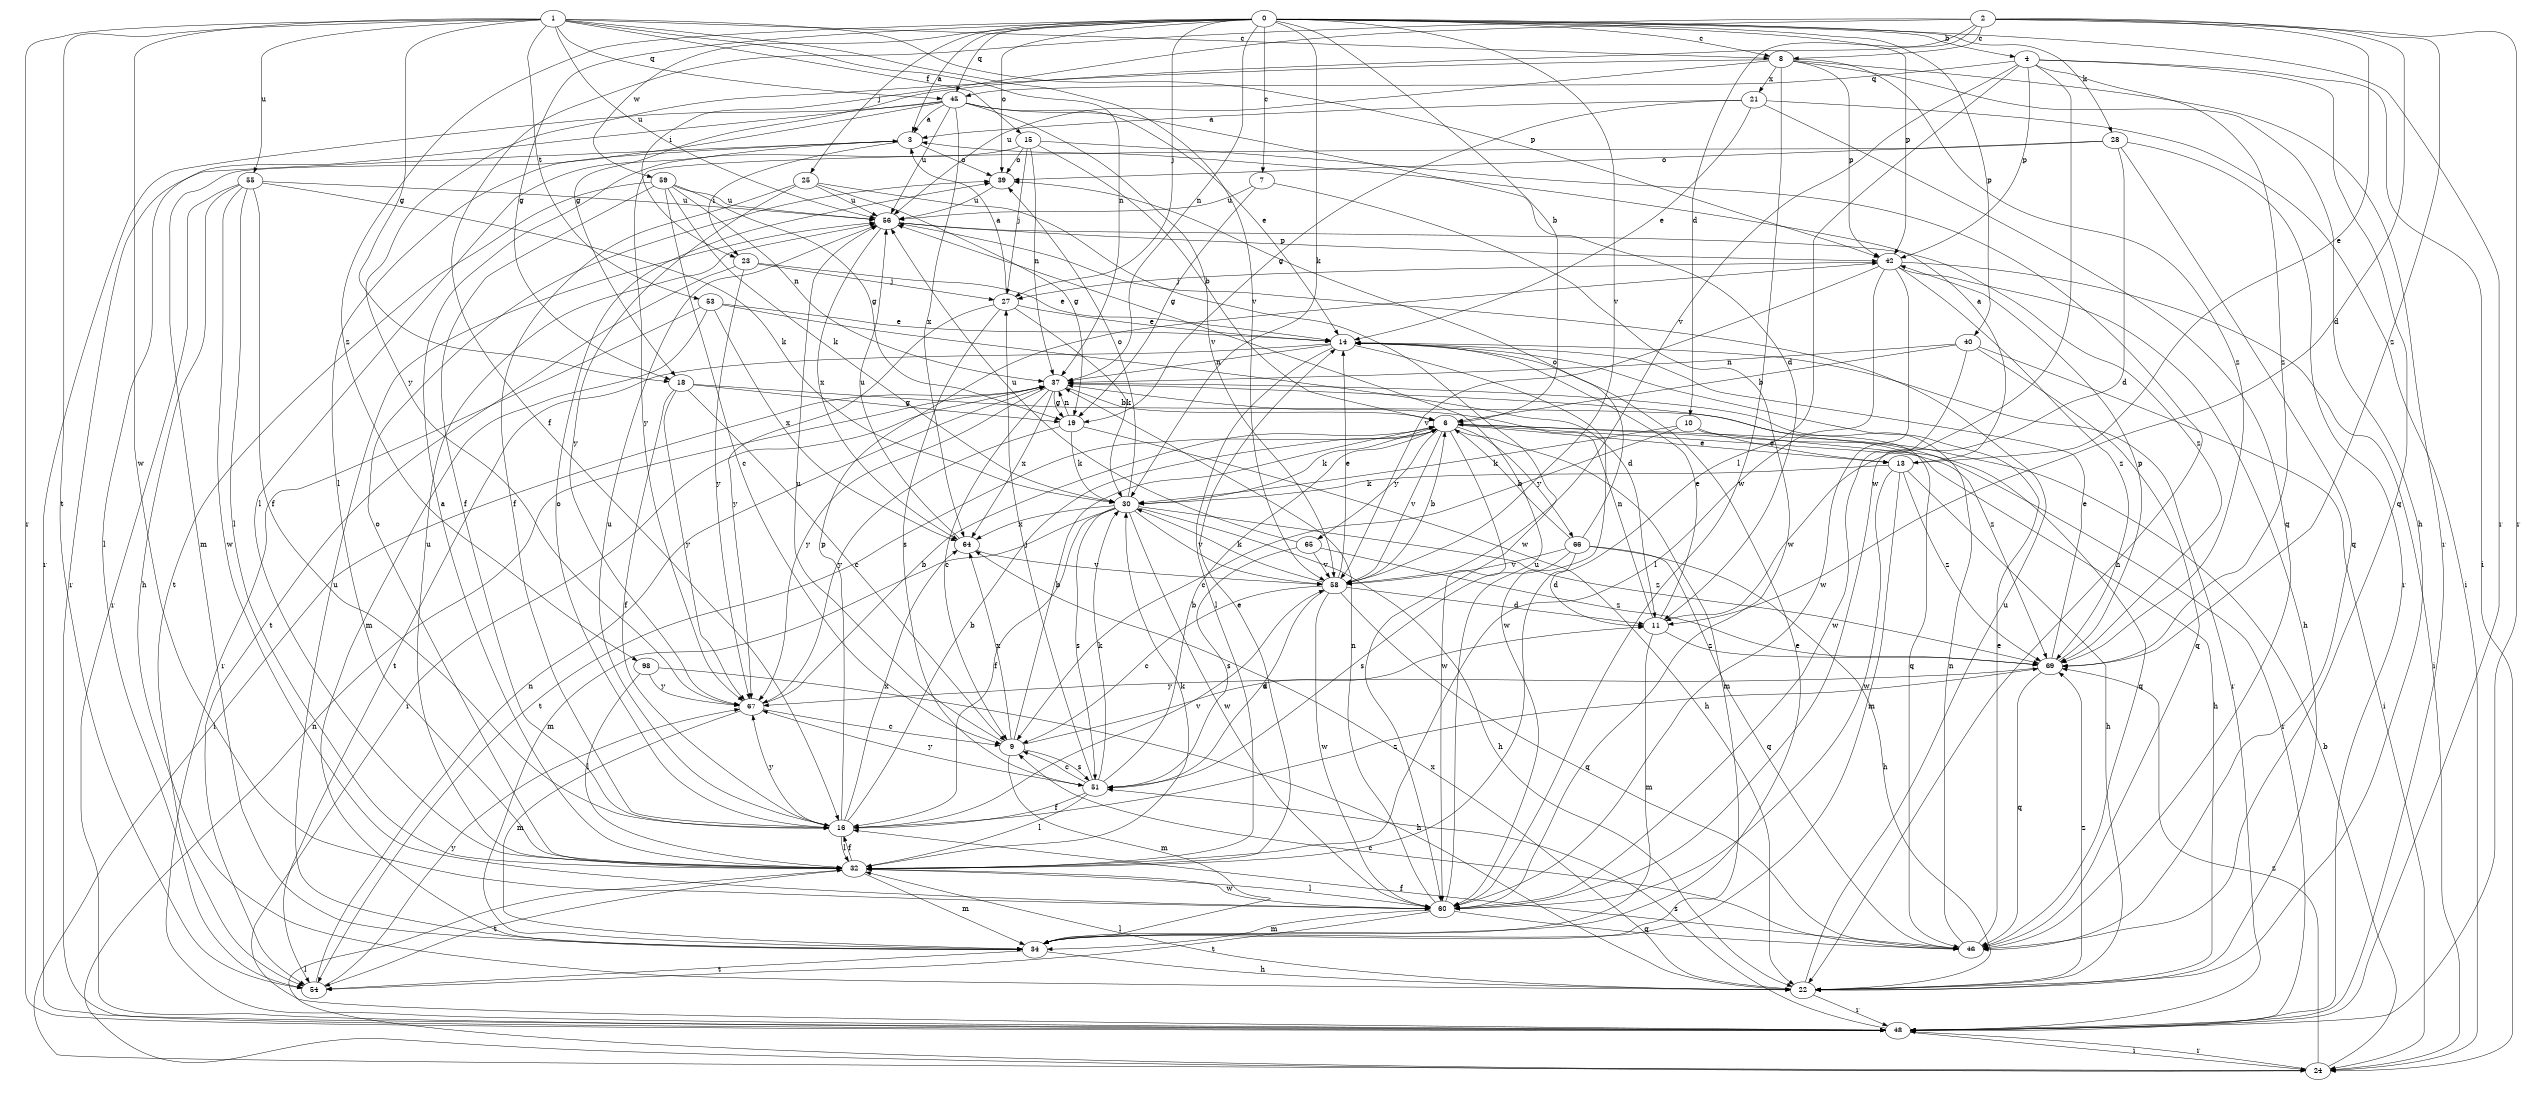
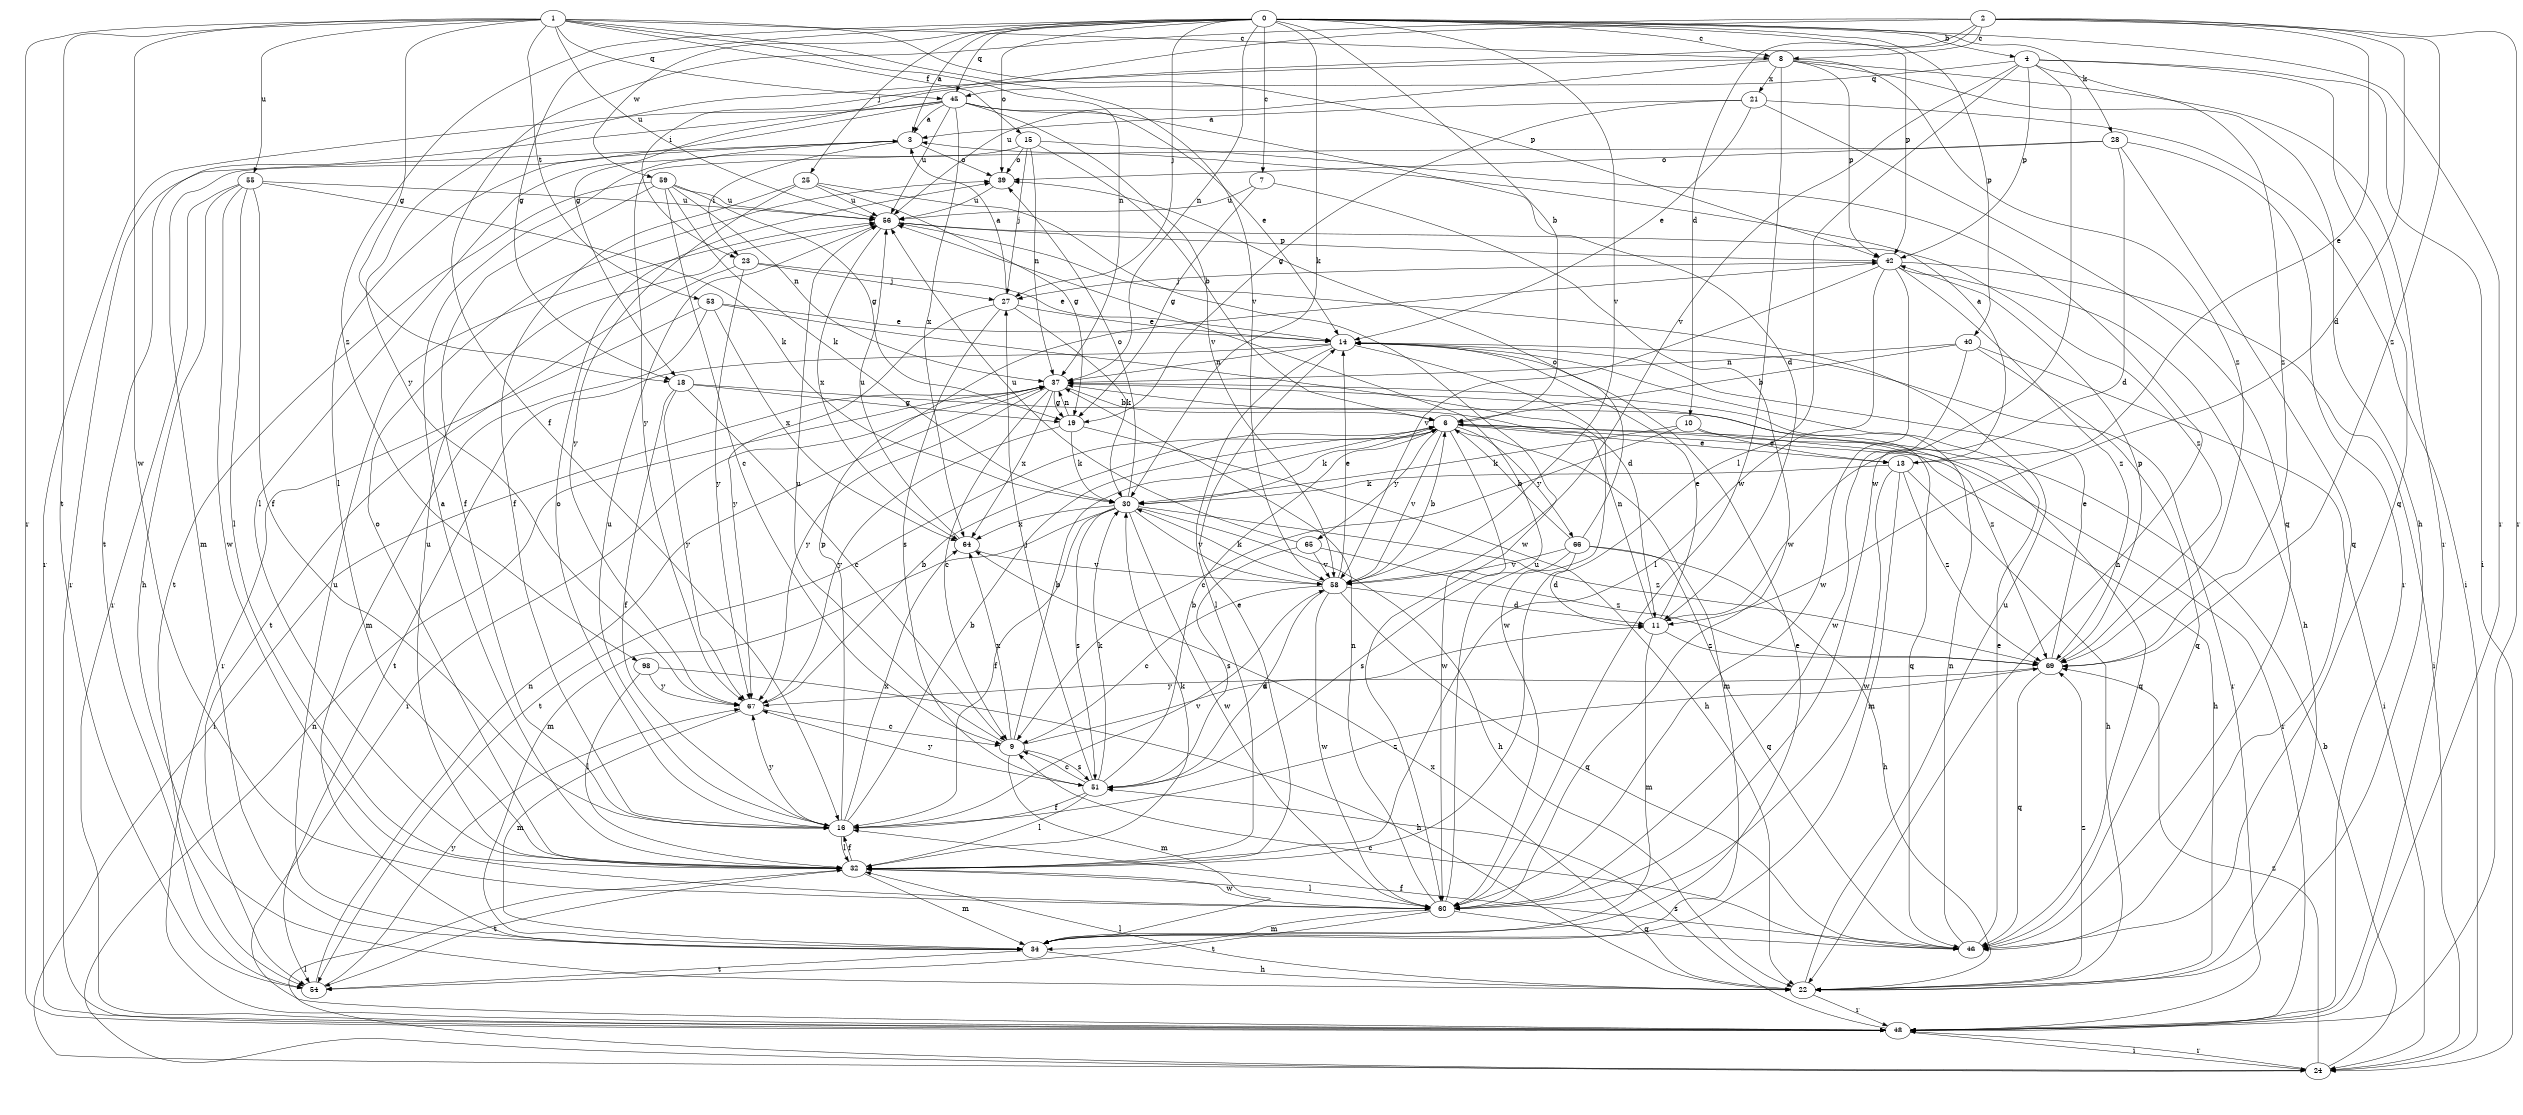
edge "45" -> "54": label "l" -> "t"
